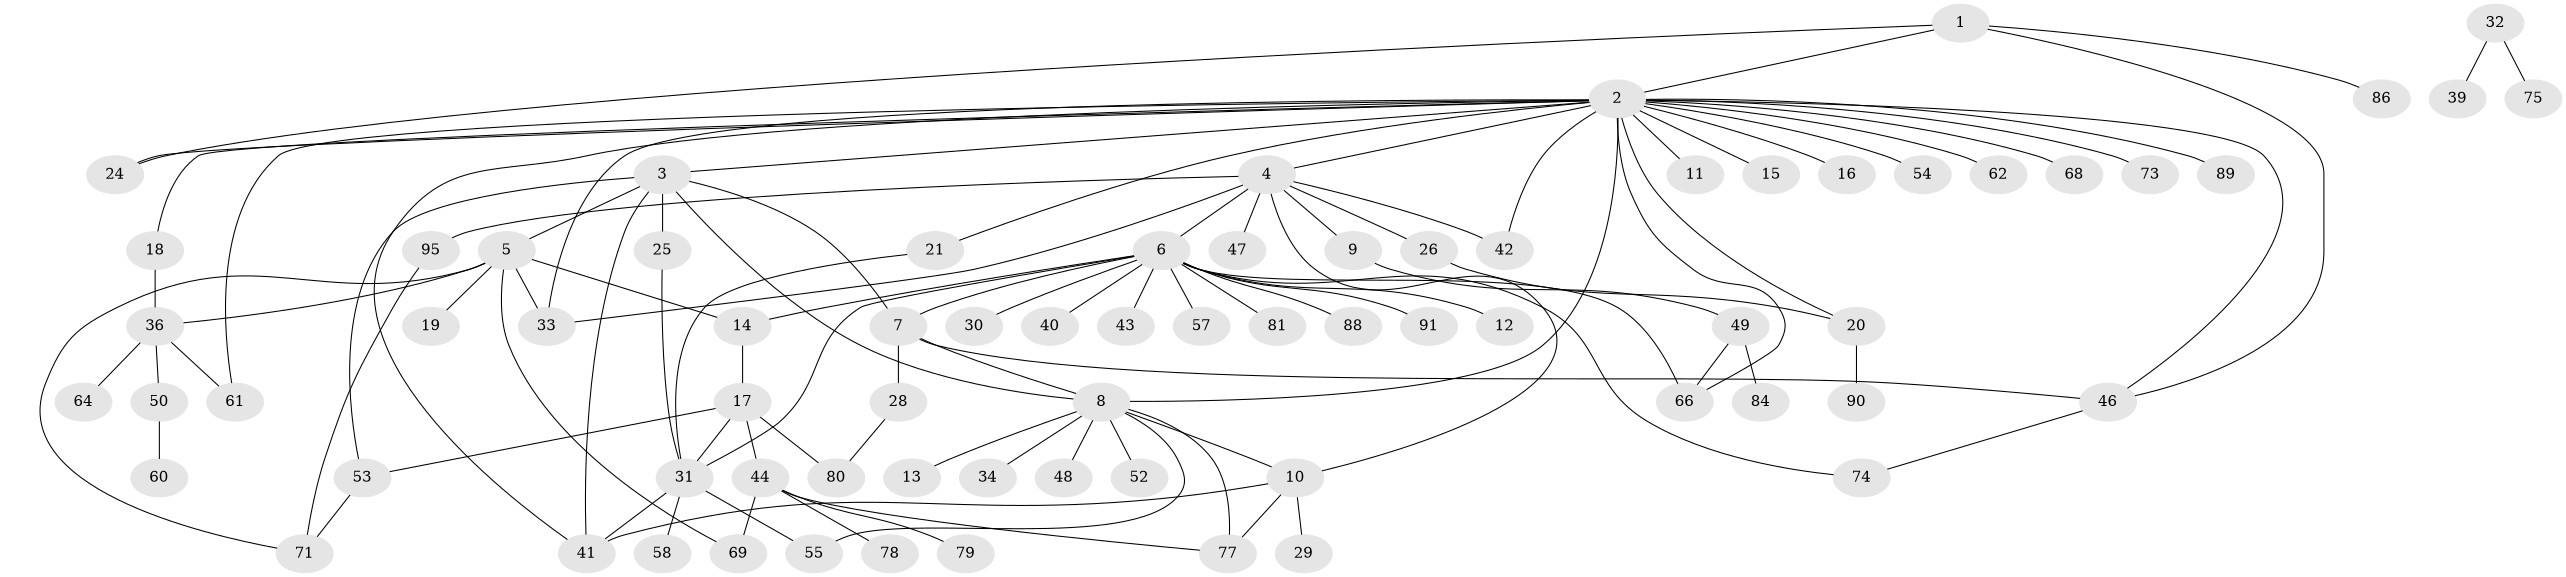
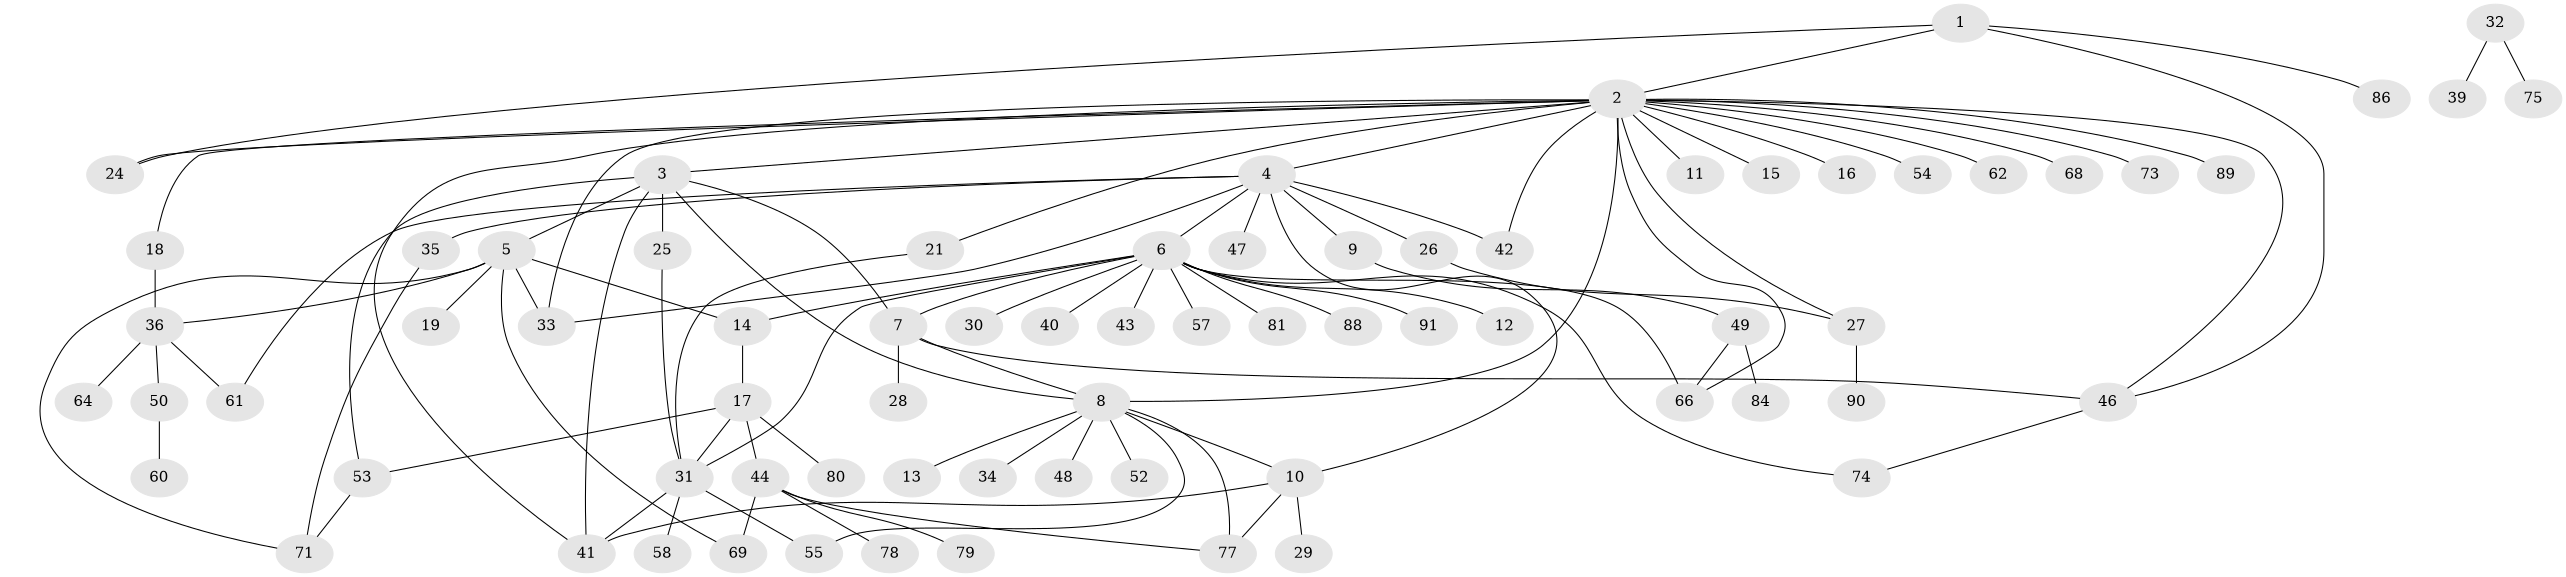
edge "2" -- "61": now "4" -- "61"
node "95": label "95" -> "35"
node "20": label "20" -> "27"
edge "28" -- "80": removed
